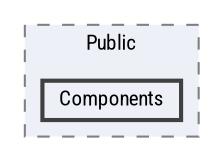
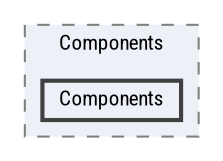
cluster "Public": label "Public" -> "Components"
